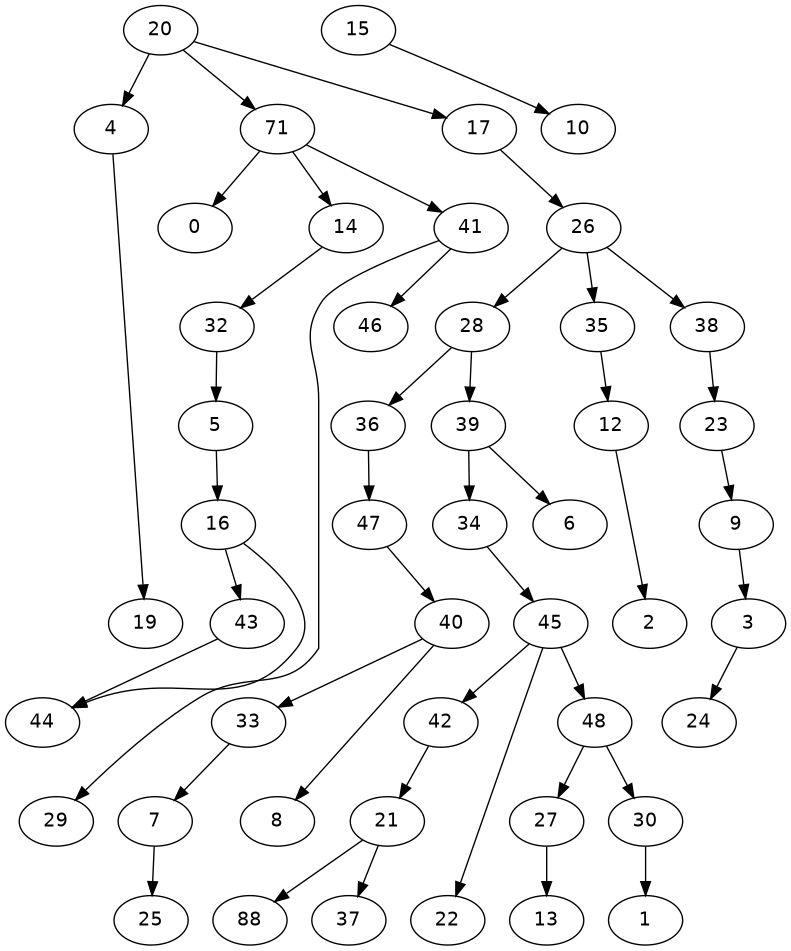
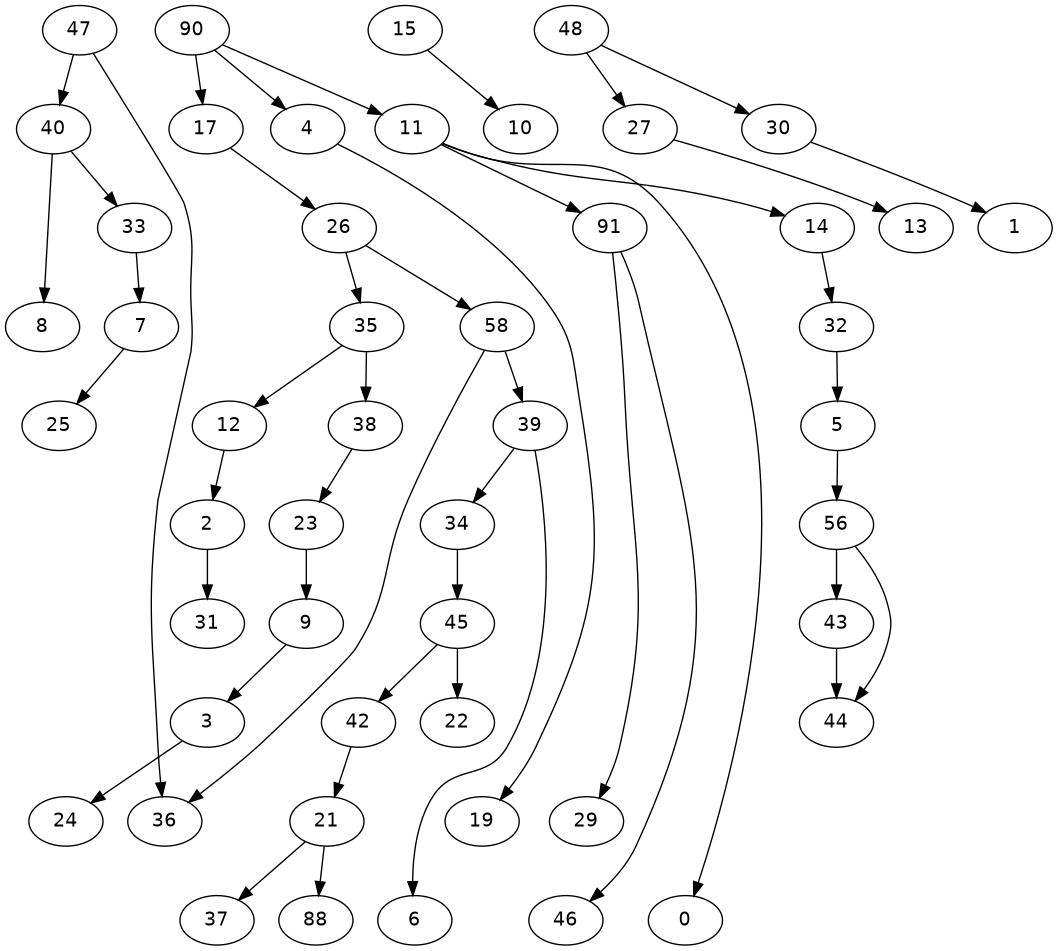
node "20": label "20" -> "90"
node "71": label "71" -> "11"
node "41": label "41" -> "91"
edge "26" -> "38": now "35" -> "38"
node "28": label "28" -> "58"
edge "36" -> "47": reversed
node "16": label "16" -> "56"
node "31": added
edge "45" -> "48": removed
